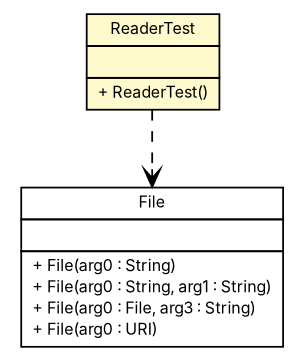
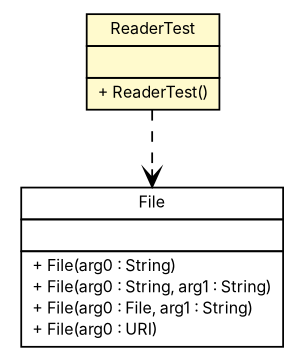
node "File": text "+ File(arg0 : File, arg3 : String)" -> "+ File(arg0 : File, arg1 : String)"
